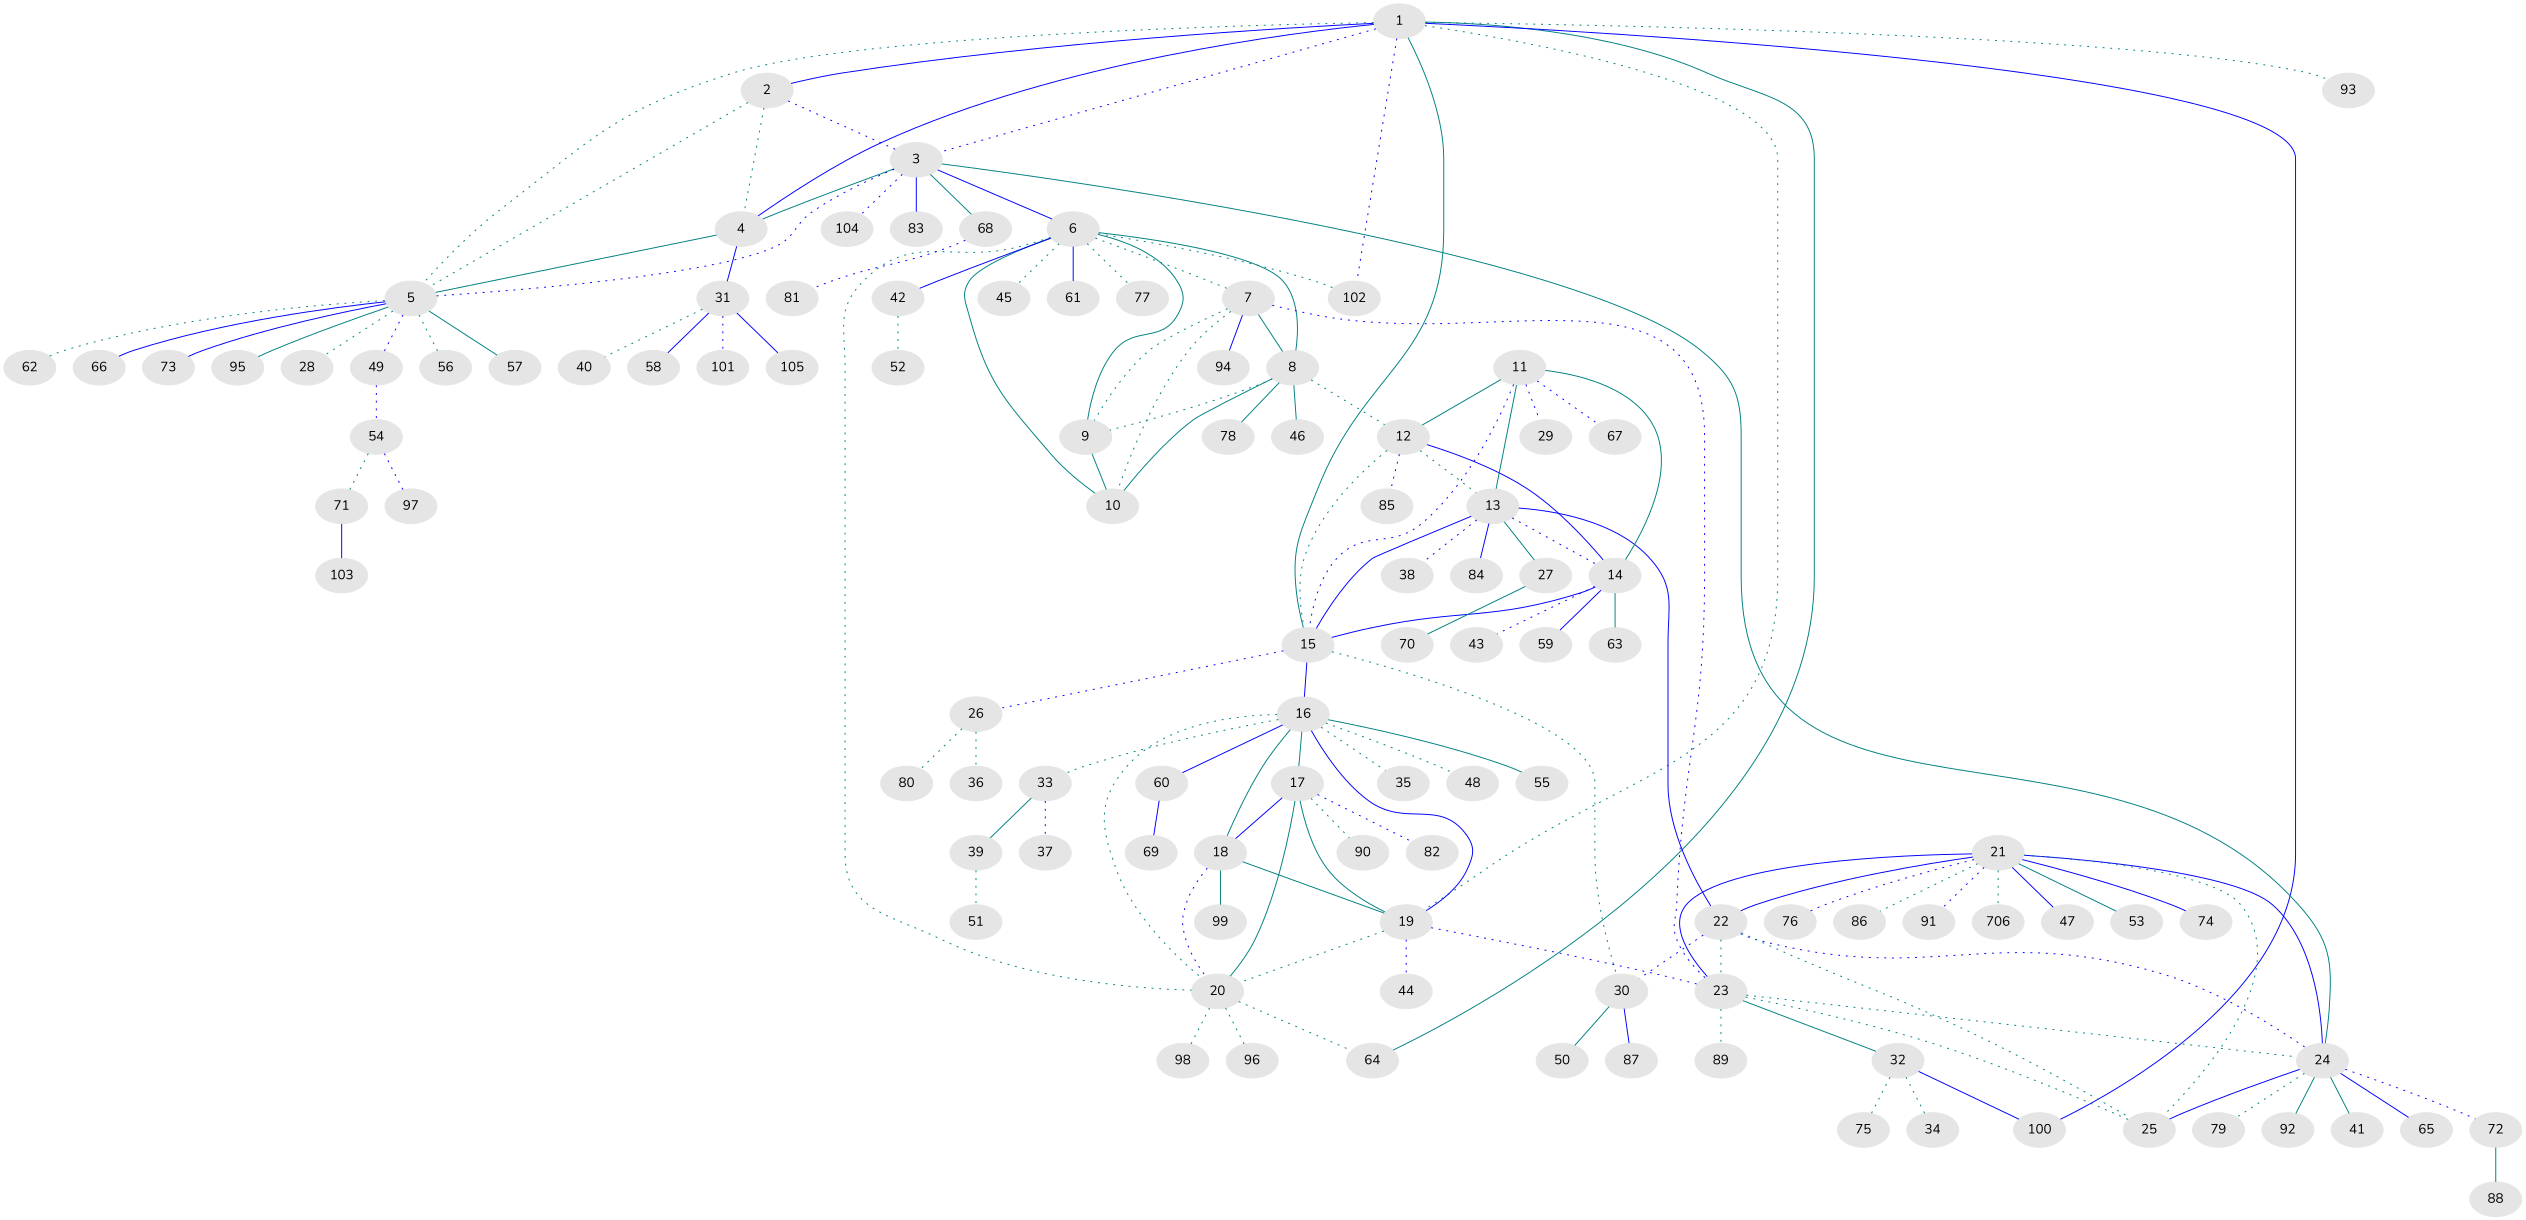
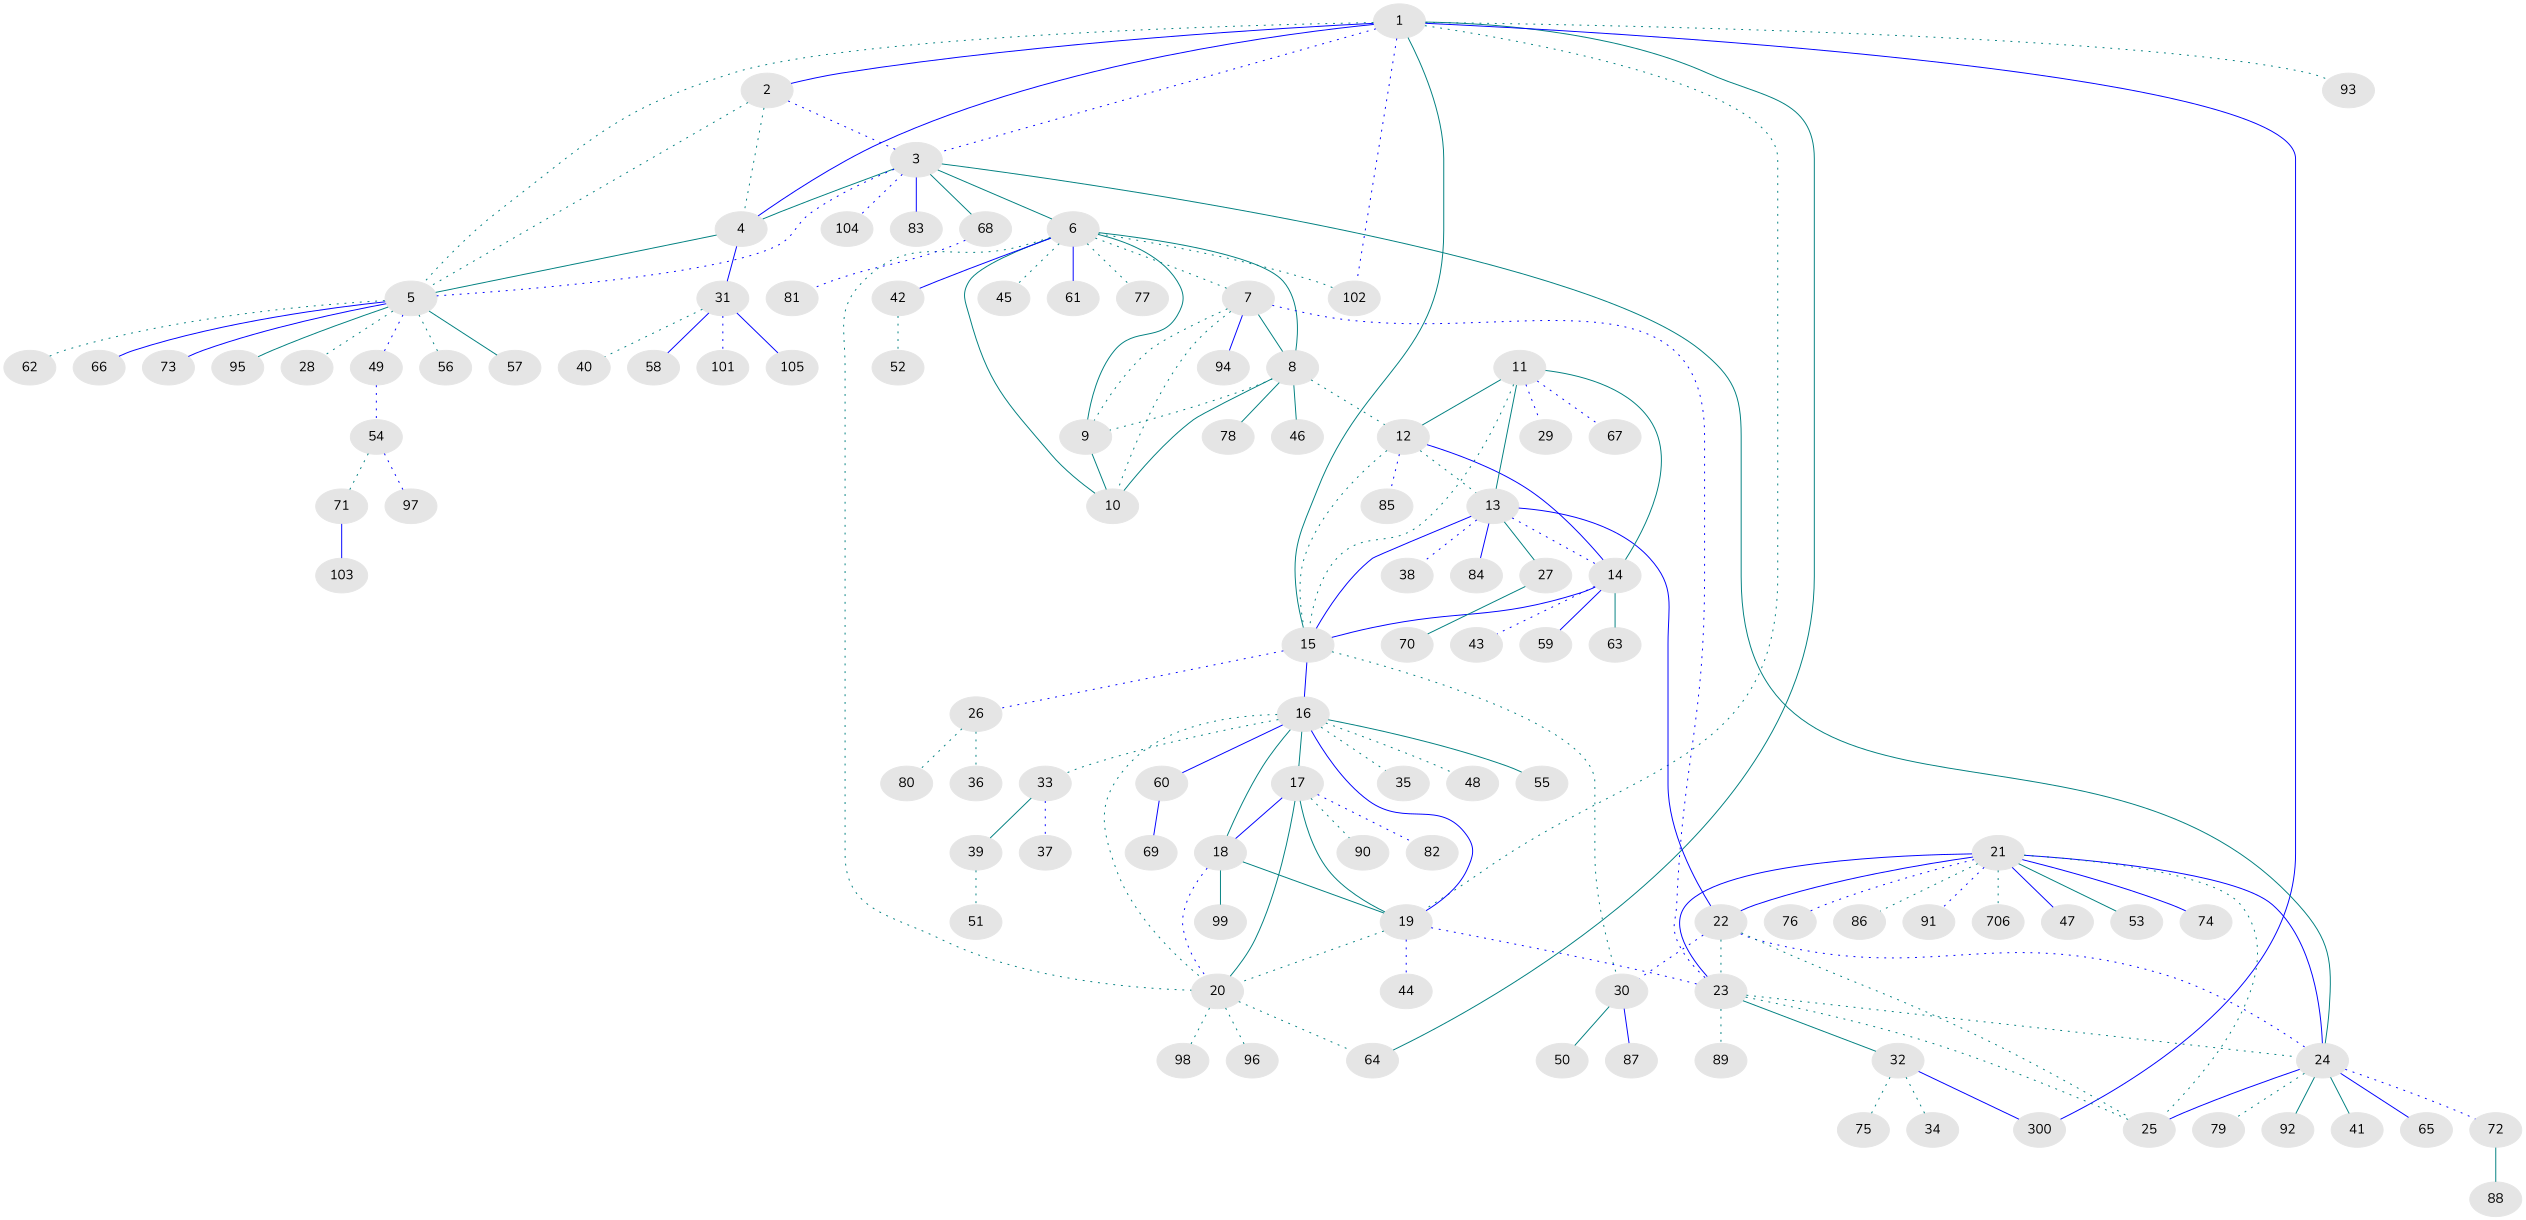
edge "3" -- "6": color blue -> teal
edge "11" -- "15": color blue -> teal
node "100": label "100" -> "300"
